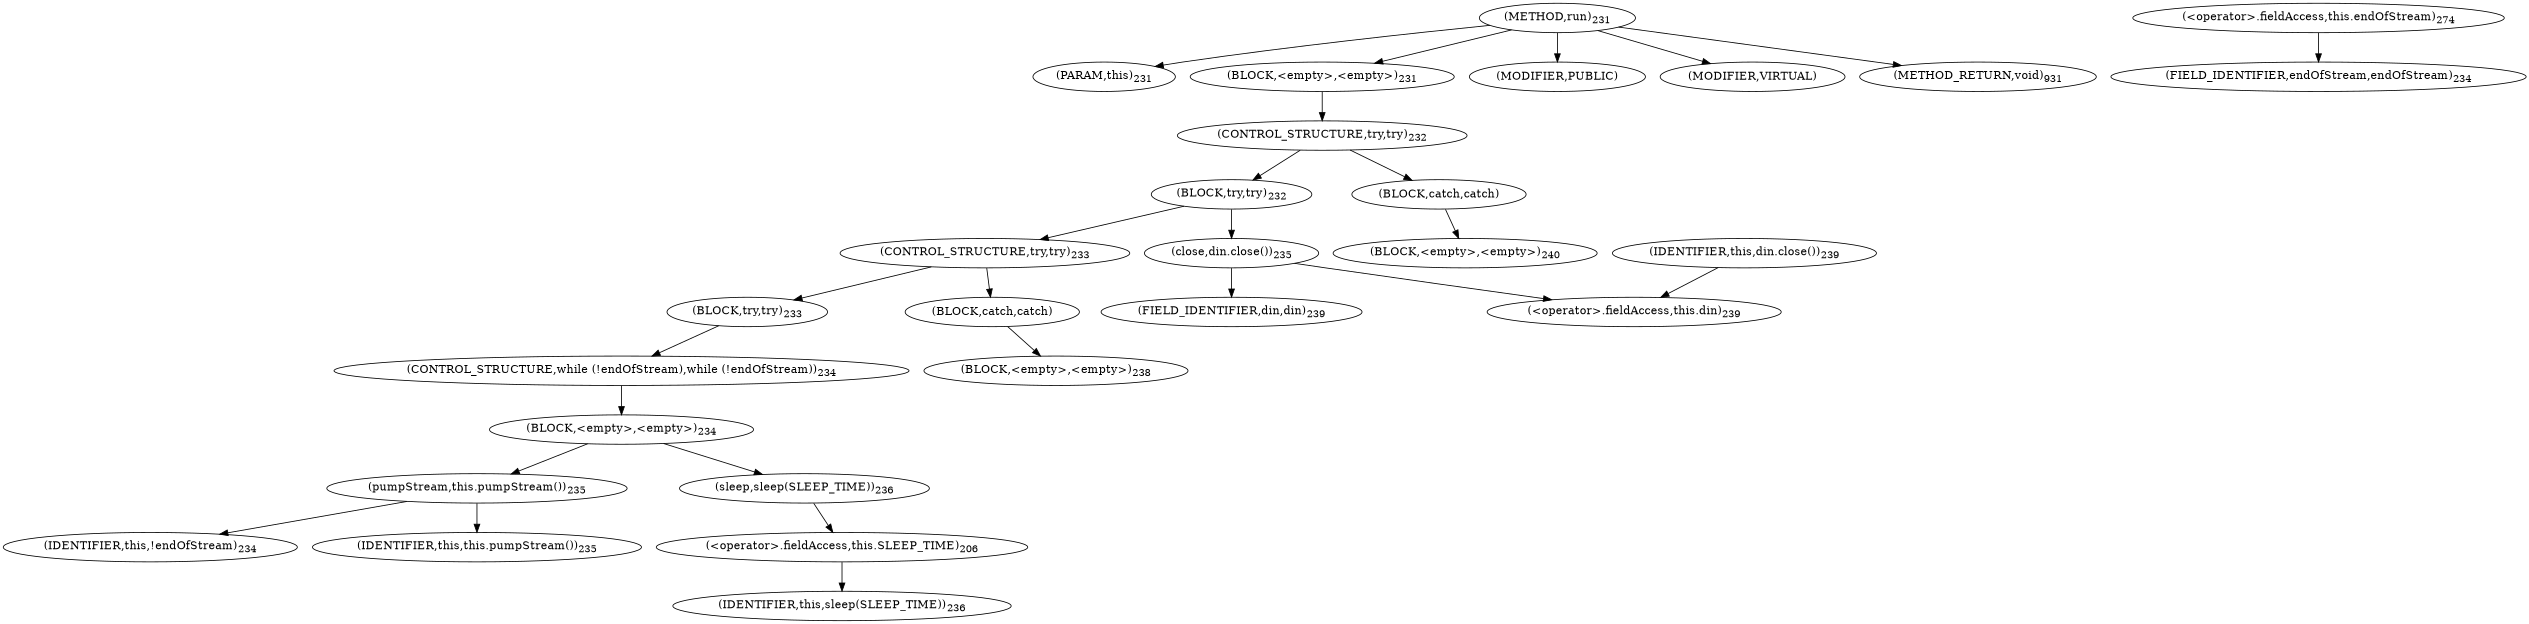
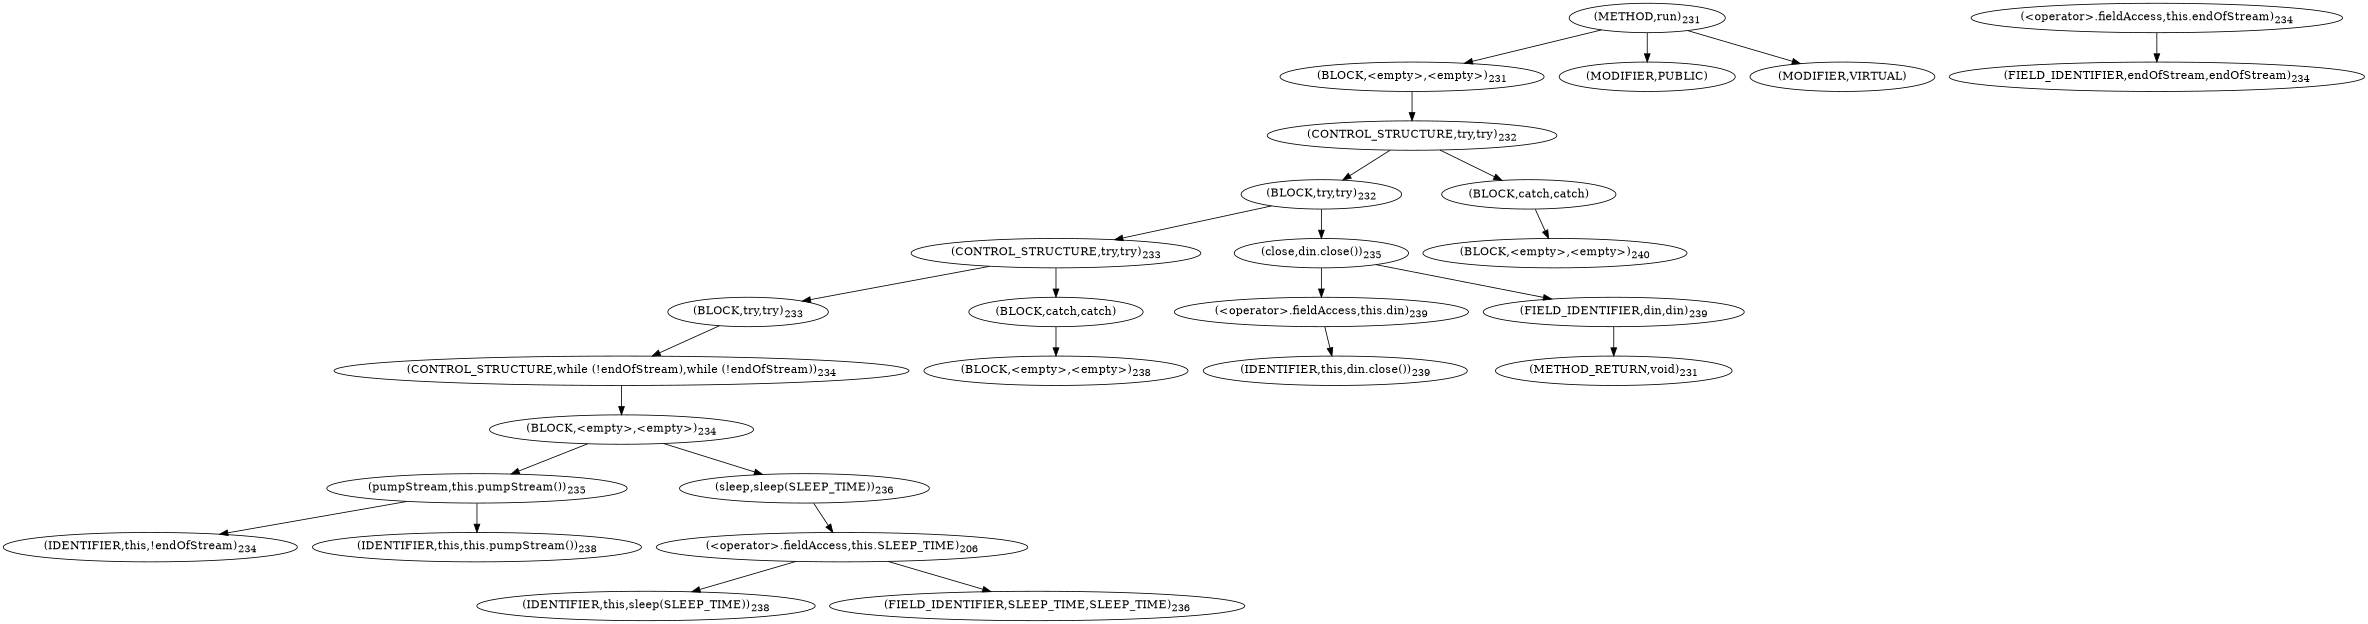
node "(<operator>.fieldAccess,this.endOfStream)": text "274" -> "234"
edge "(METHOD,run)" -> "(METHOD_RETURN,void)": now "(FIELD_IDENTIFIER,din,din)" -> "(METHOD_RETURN,void)"
node "(METHOD_RETURN,void)": text "931" -> "231"
node "(PARAM,this)": removed
edge "(IDENTIFIER,this,din.close())" -> "(<operator>.fieldAccess,this.din)": reversed
node "(IDENTIFIER,this,this.pumpStream())": text "235" -> "238"
node "(IDENTIFIER,this,sleep(SLEEP_TIME))": text "236" -> "238"
node "(FIELD_IDENTIFIER,SLEEP_TIME,SLEEP_TIME)": added
